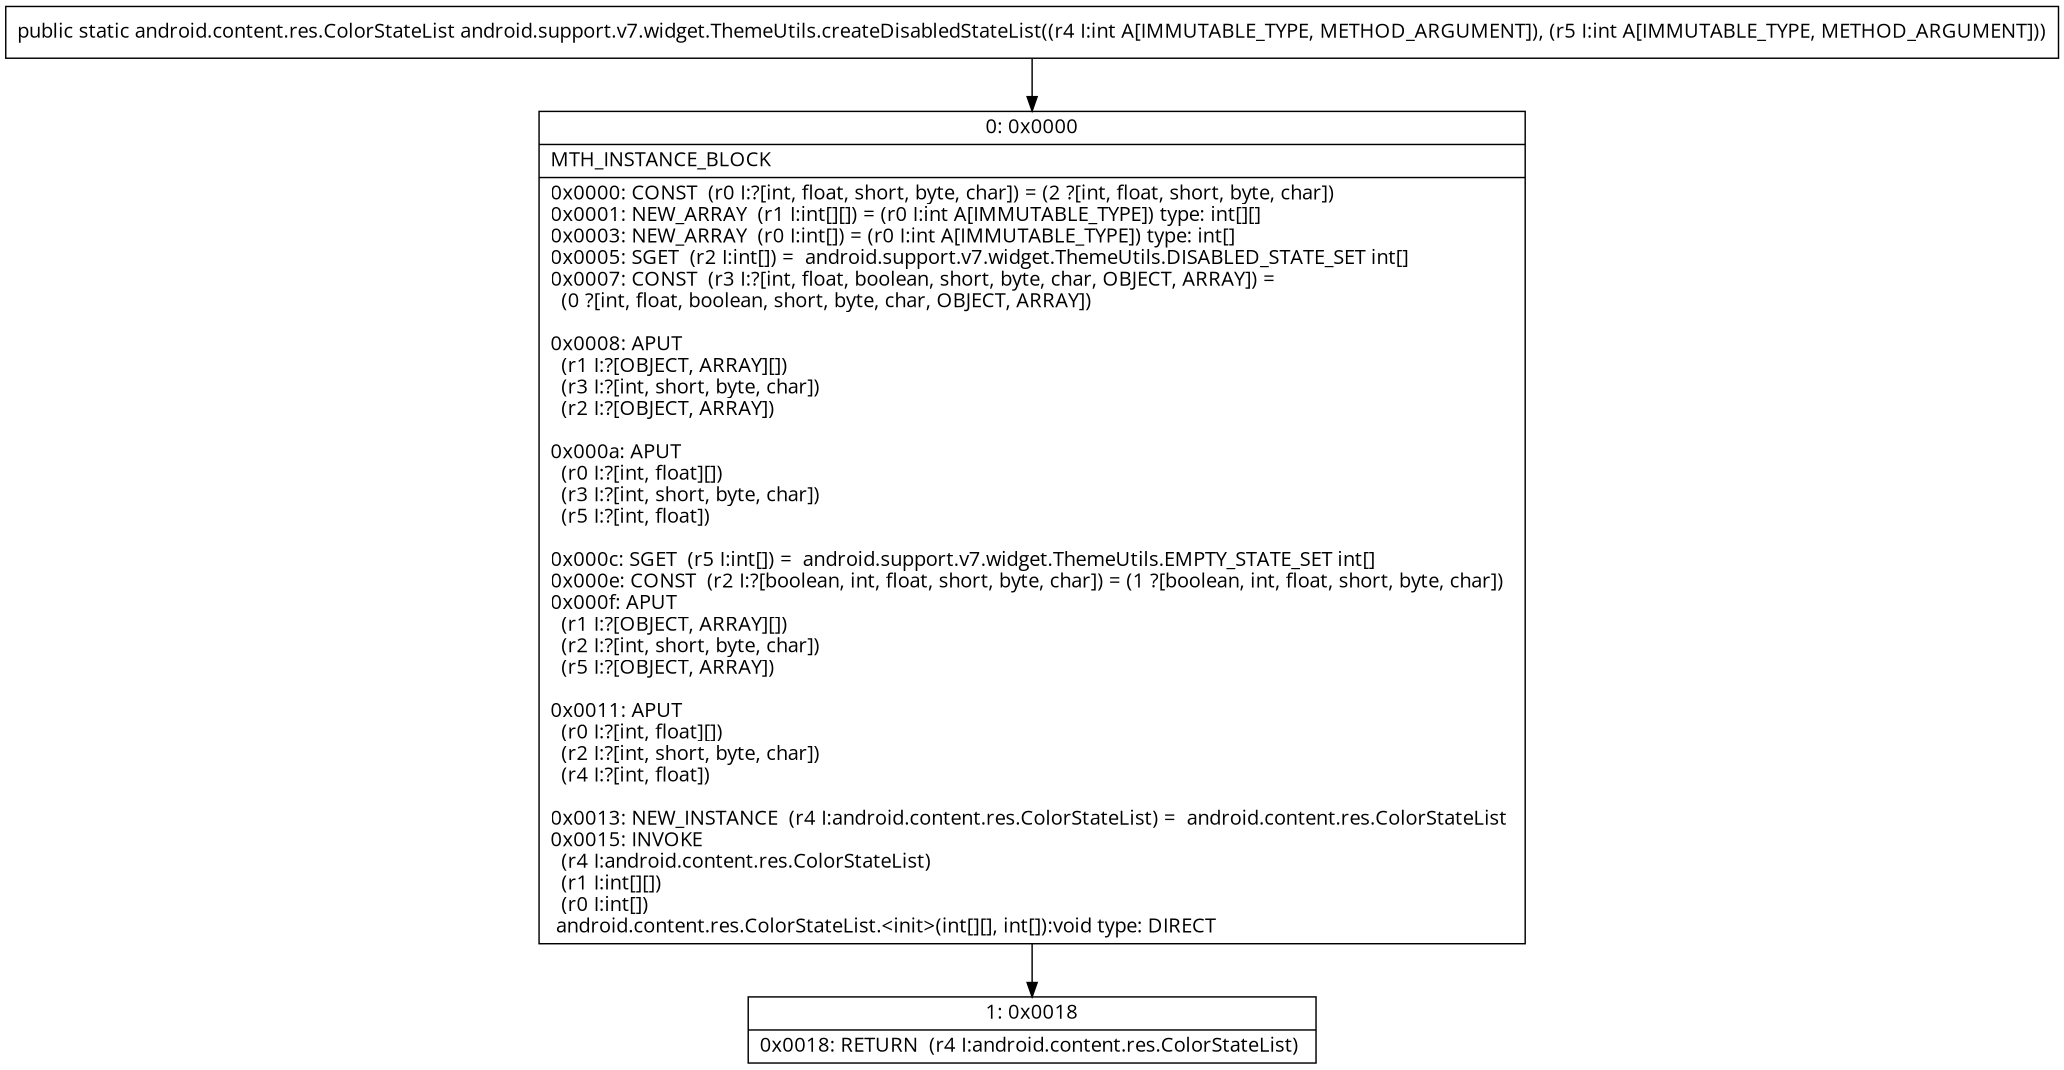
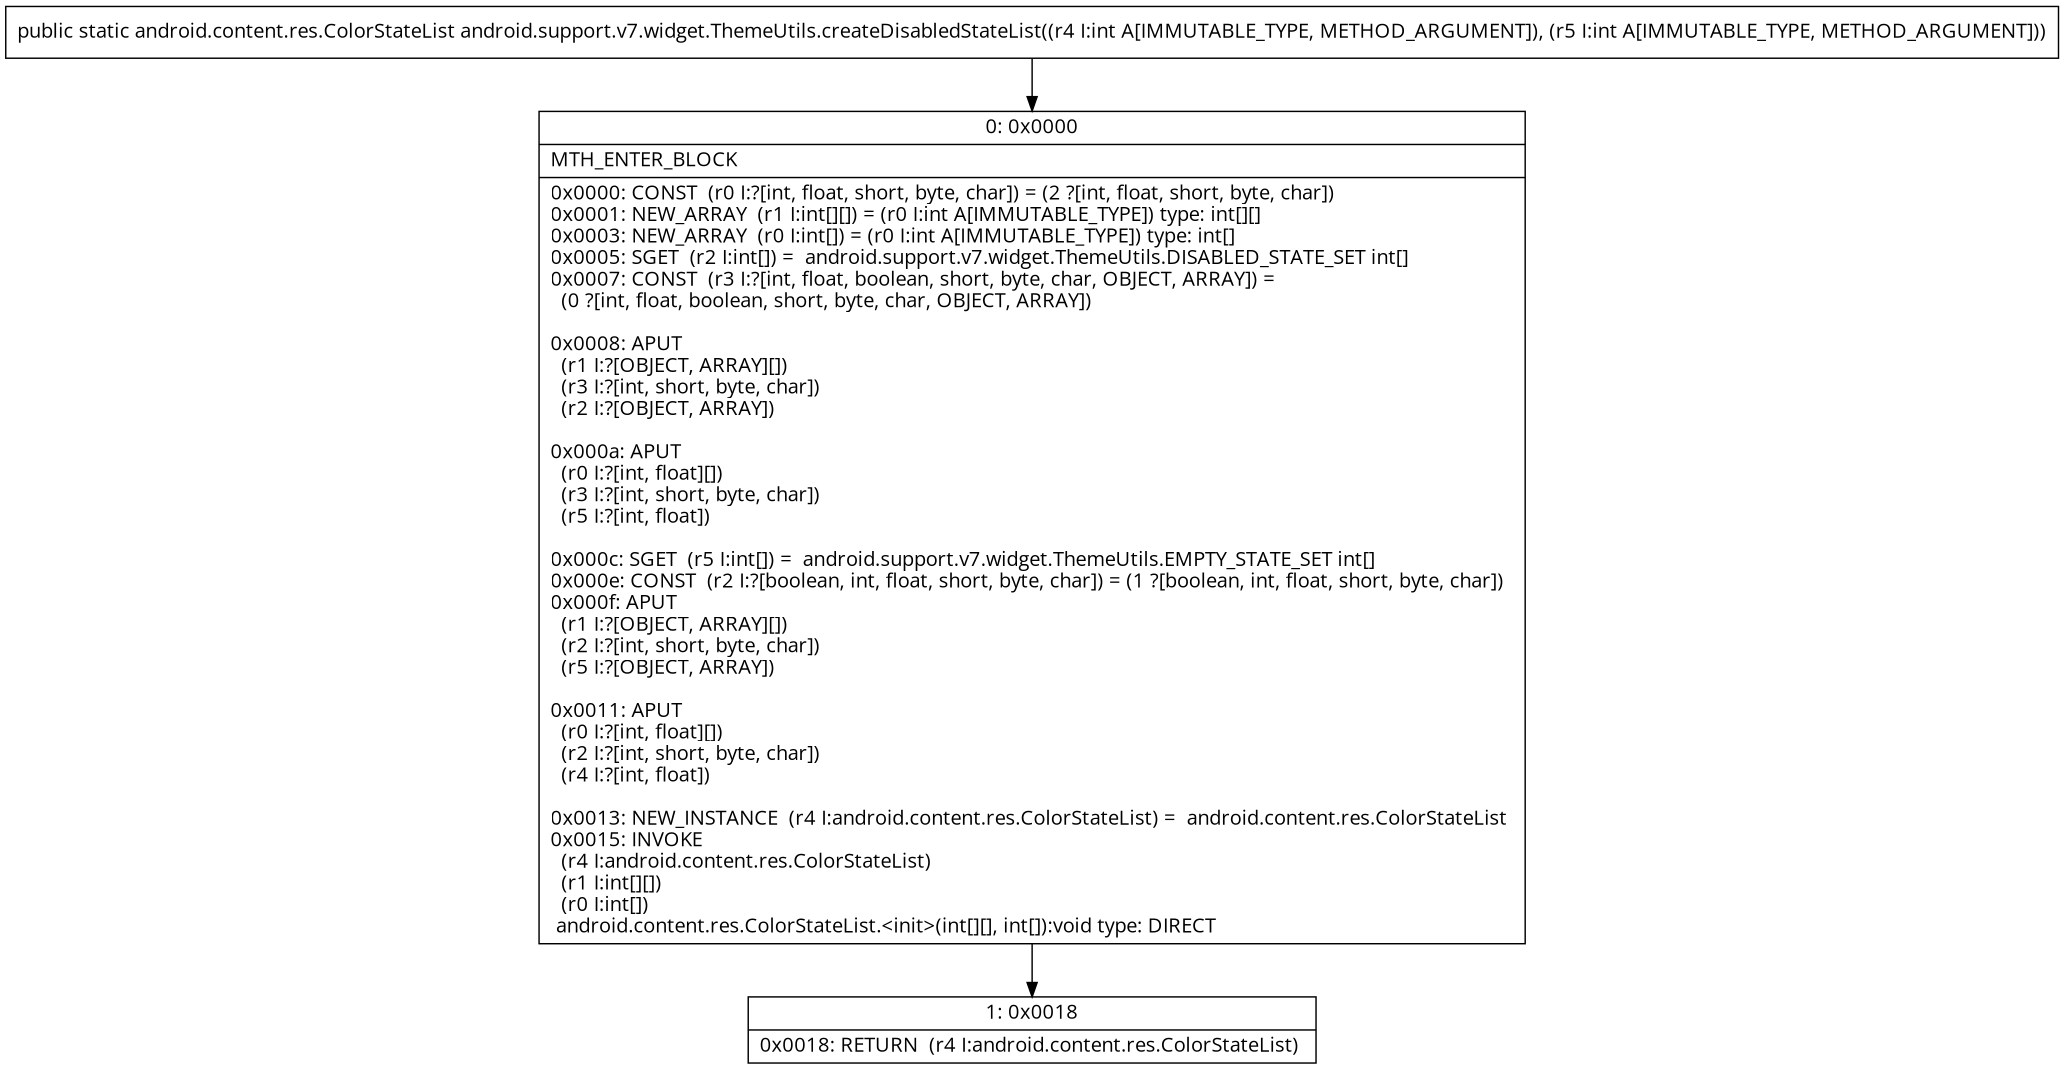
node "0: 0x0000": text "MTH_INSTANCE_BLOCK" -> "MTH_ENTER_BLOCK"
